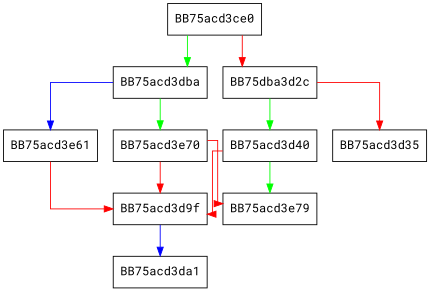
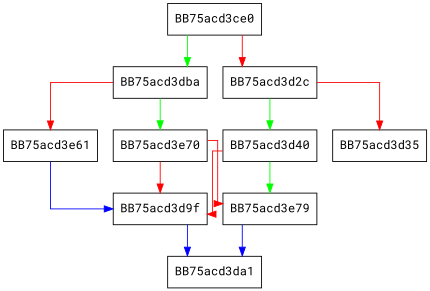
edge "BB75acd3dba" -> "BB75acd3e61": color blue -> red
node "BB75dba3d2c": label "BB75dba3d2c" -> "BB75acd3d2c"
edge "BB75acd3e61" -> "BB75acd3d9f": color red -> blue
edge "BB75acd3e79" -> "BB75acd3da1": added
